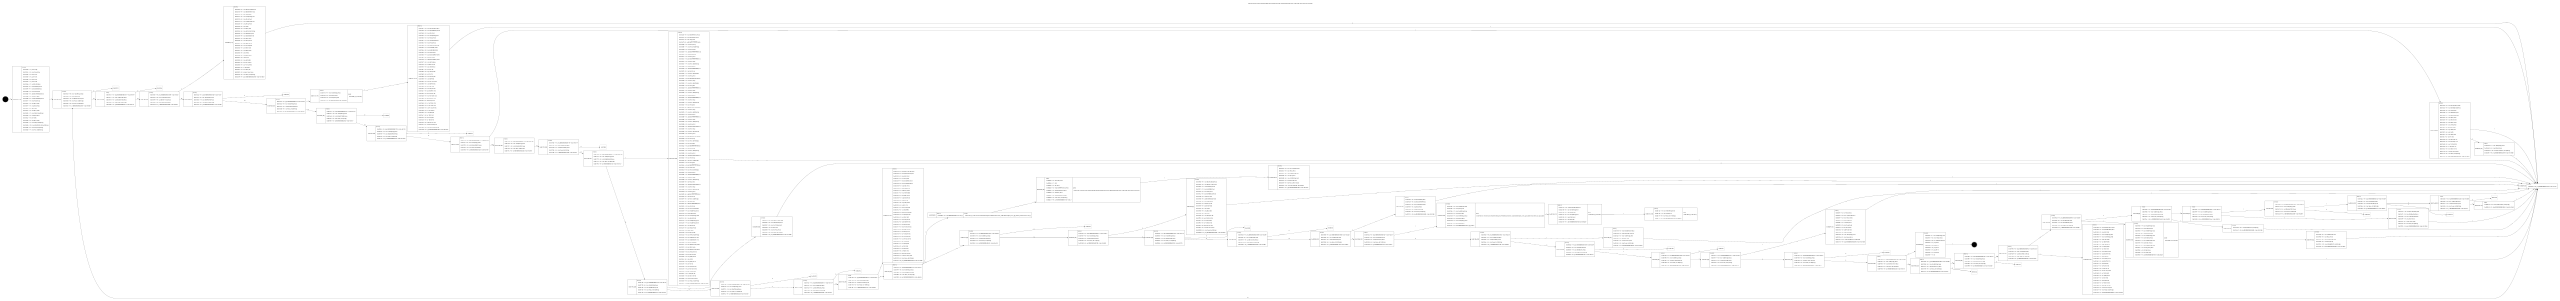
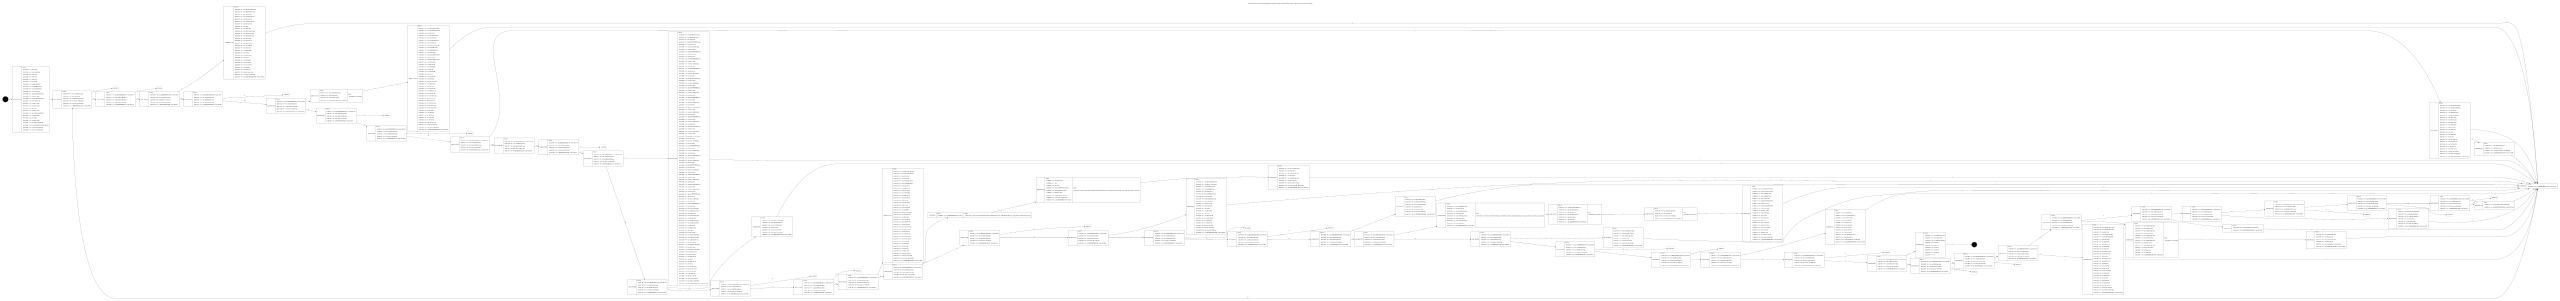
node "0x4021fc [95]": added
